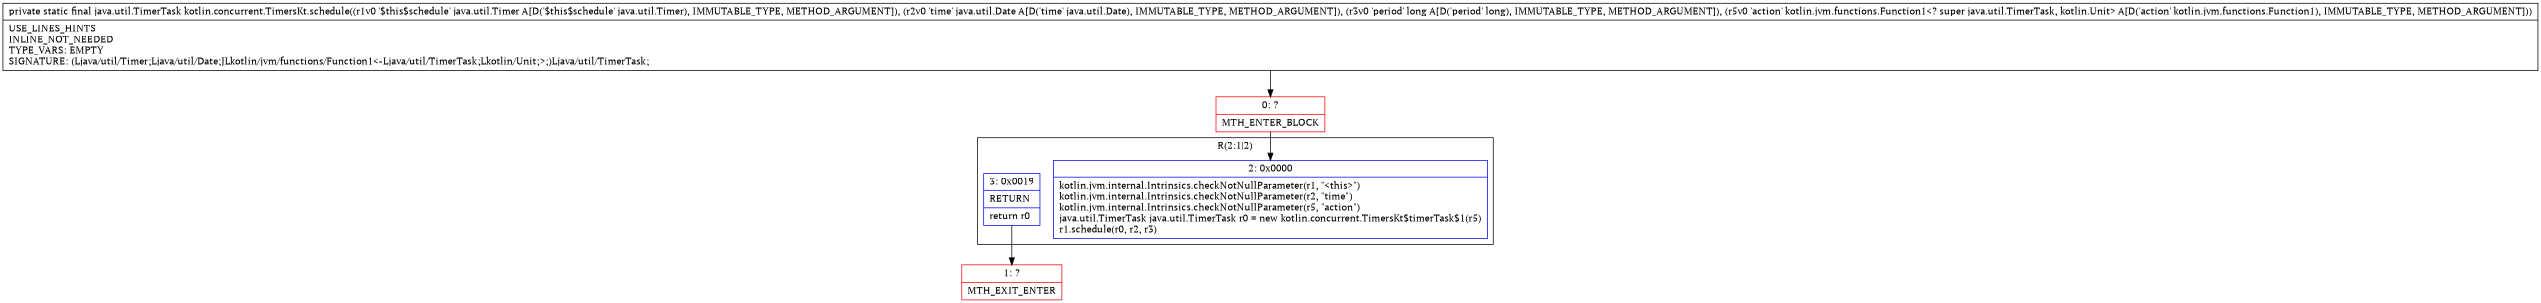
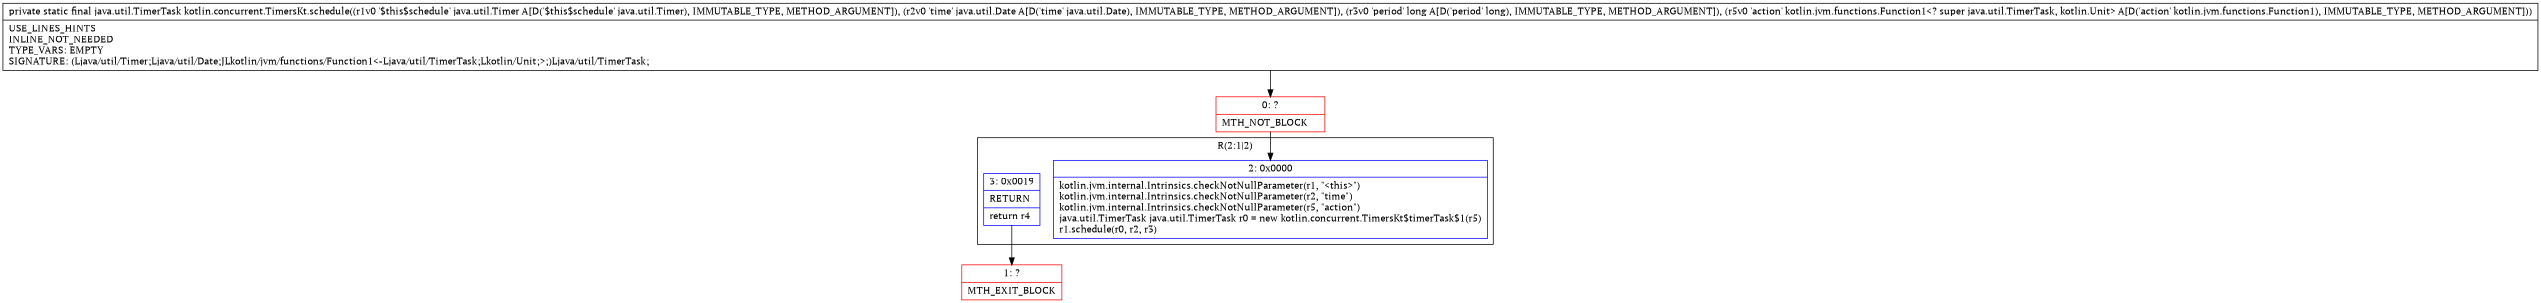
node "0: ?": text "MTH_ENTER_BLOCK" -> "MTH_NOT_BLOCK"
node "3: 0x0019": text "return r0" -> "return r4"
node "1: ?": text "MTH_EXIT_ENTER" -> "MTH_EXIT_BLOCK"
